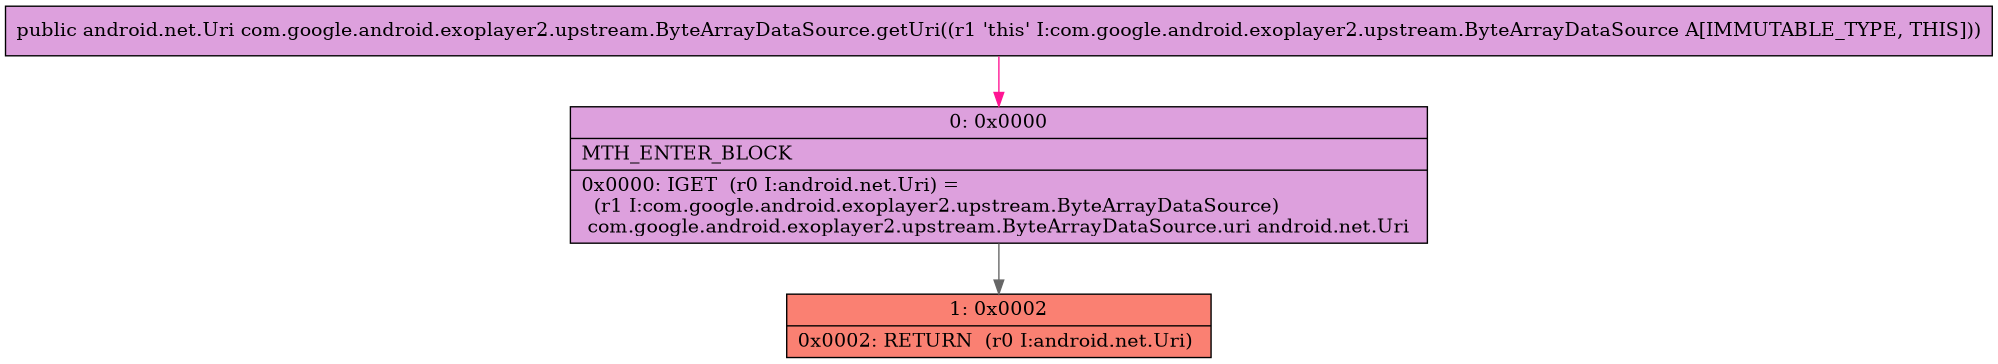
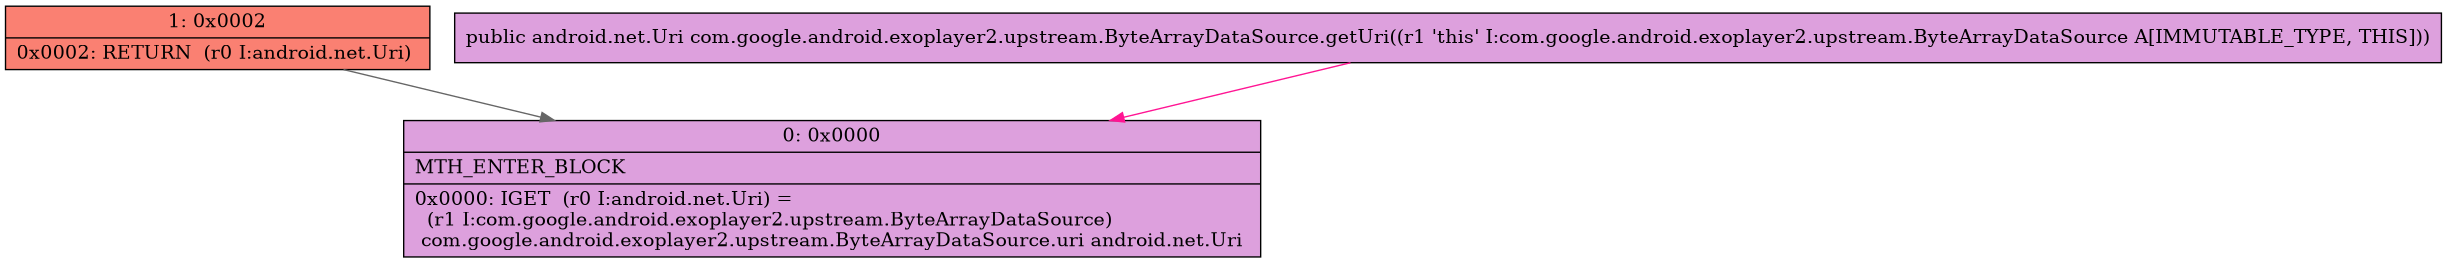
edge "0: 0x0000" -> "1: 0x0002": reversed
